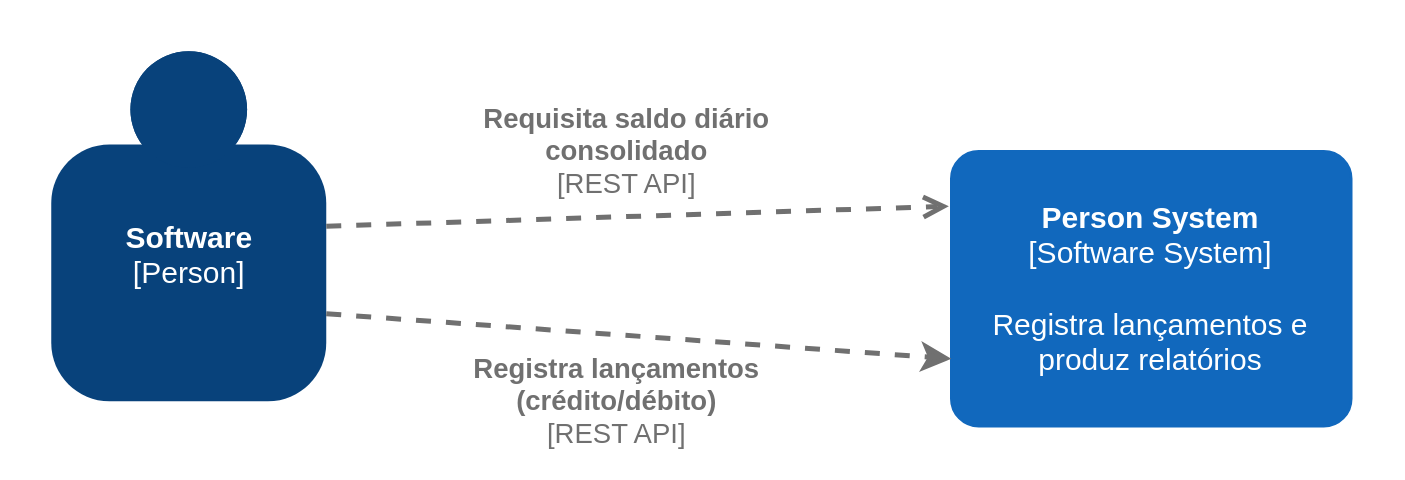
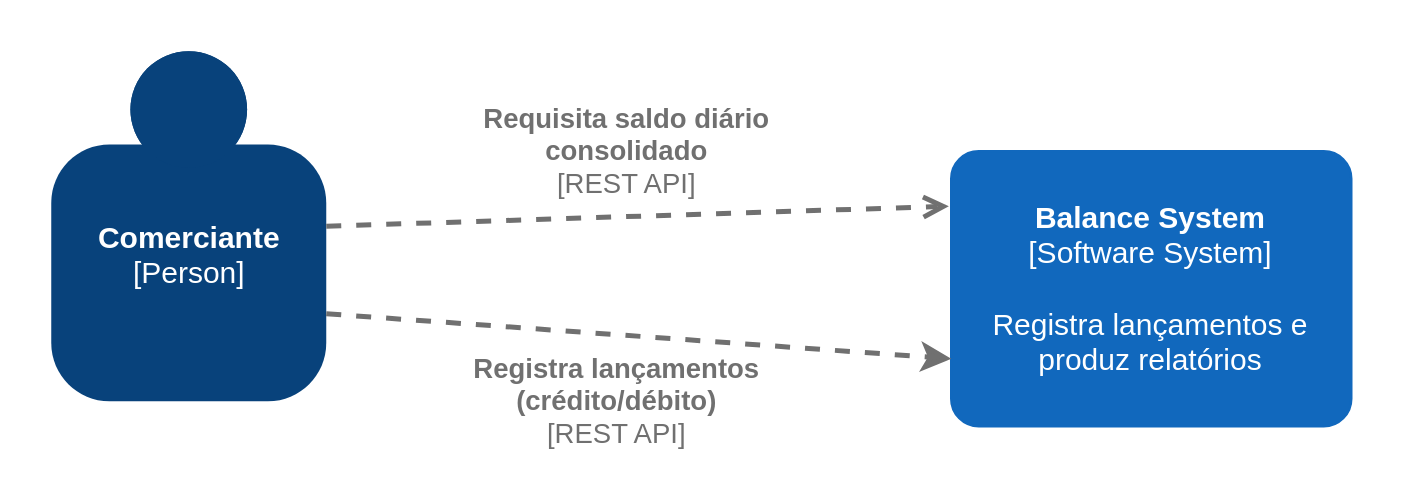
node "Software [Person]": label "Software [Person]" -> "Comerciante [Person]"
node "Person System [Software System] Registra lançamentos e produz relatórios": label "Person System [Software System] Registra lançamentos e produz relatórios" -> "Balance System [Software System] Registra lançamentos e produz relatórios"
